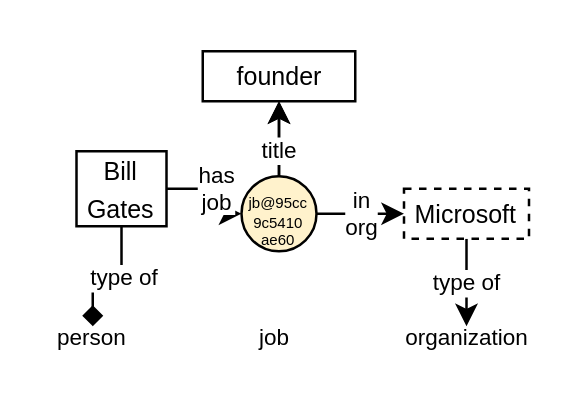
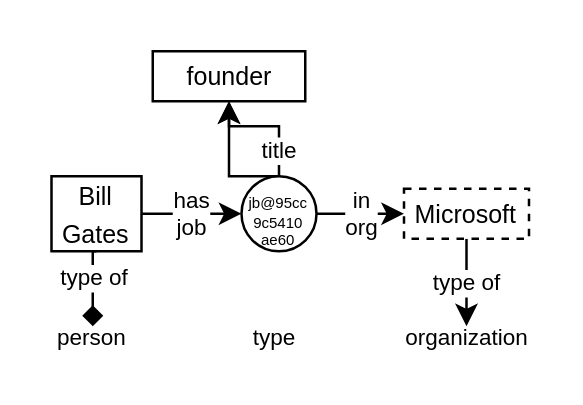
node "founder": moved (279, 76) -> (229, 76)
node "Bill Gates": moved (121, 189) -> (96, 214)
node "jb@95cc 9c5410 ae60": fillcolor #fff2cc -> #ffffff
node "job": label "job" -> "type"
